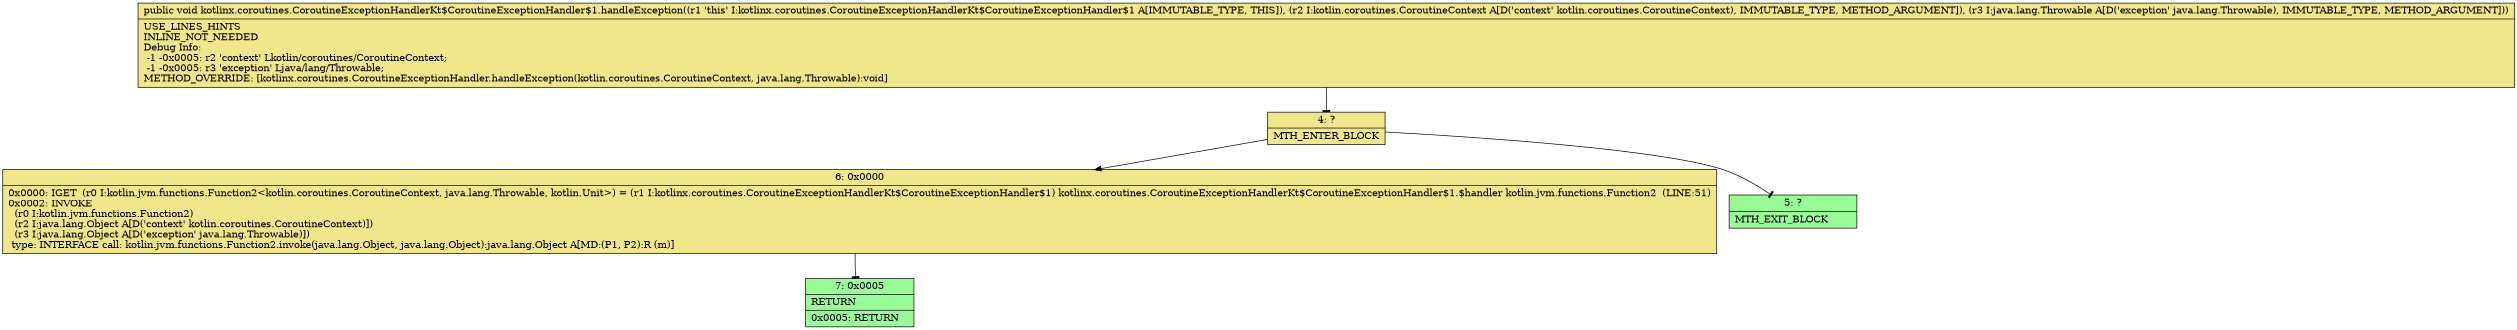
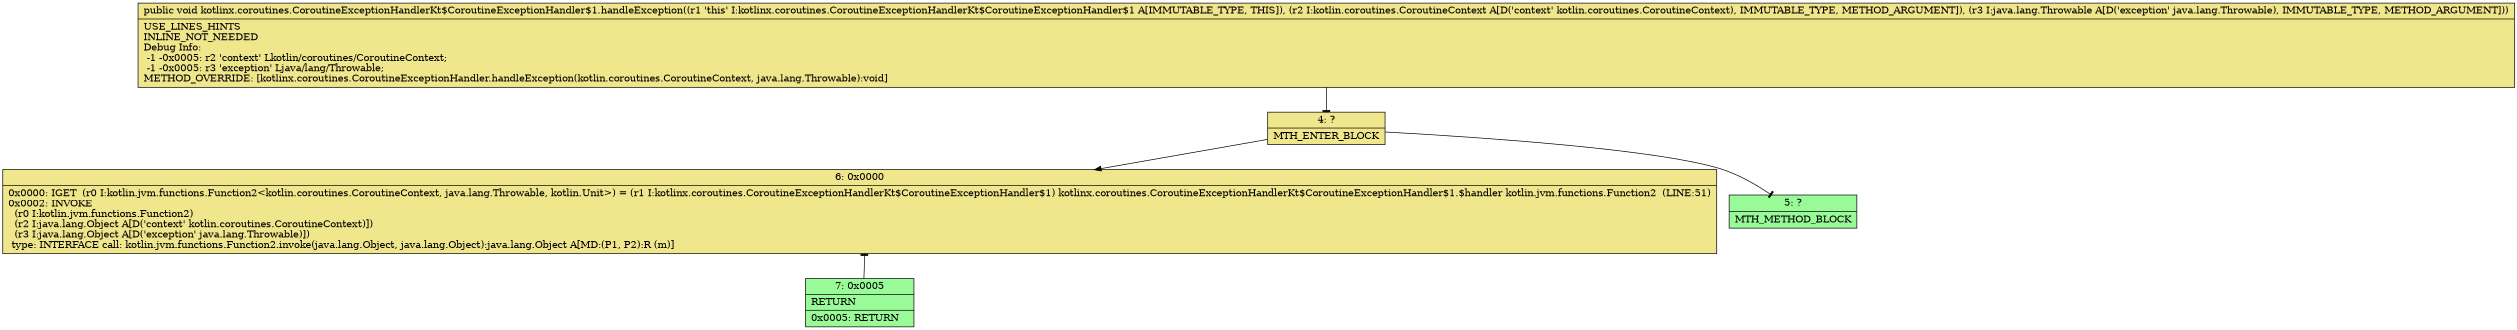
node "5: ?": text "MTH_EXIT_BLOCK" -> "MTH_METHOD_BLOCK"
edge "6: 0x0000" -> "7: 0x0005": reversed
